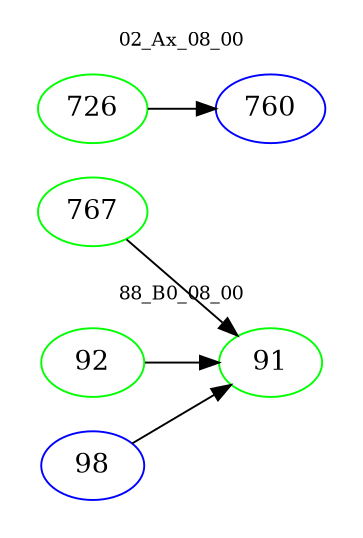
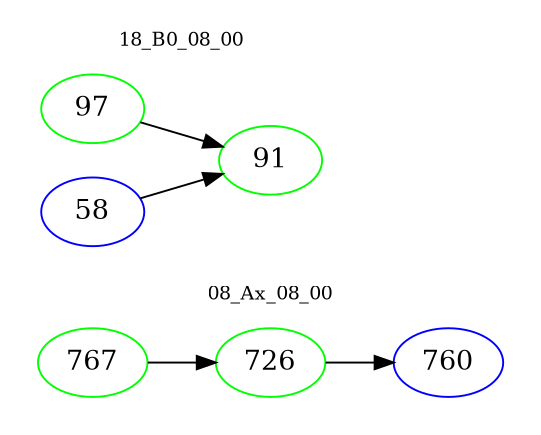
cluster "02_Ax_08_00": label "02_Ax_08_00" -> "08_Ax_08_00"
edge "767" -> "91": now "767" -> "726"
cluster "88_B0_08_00": label "88_B0_08_00" -> "18_B0_08_00"
node "92": label "92" -> "97"
node "98": label "98" -> "58"
